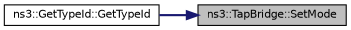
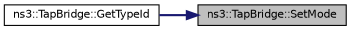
node "ns3::GetTypeId::GetTypeId": label "ns3::GetTypeId::GetTypeId" -> "ns3::TapBridge::GetTypeId"
